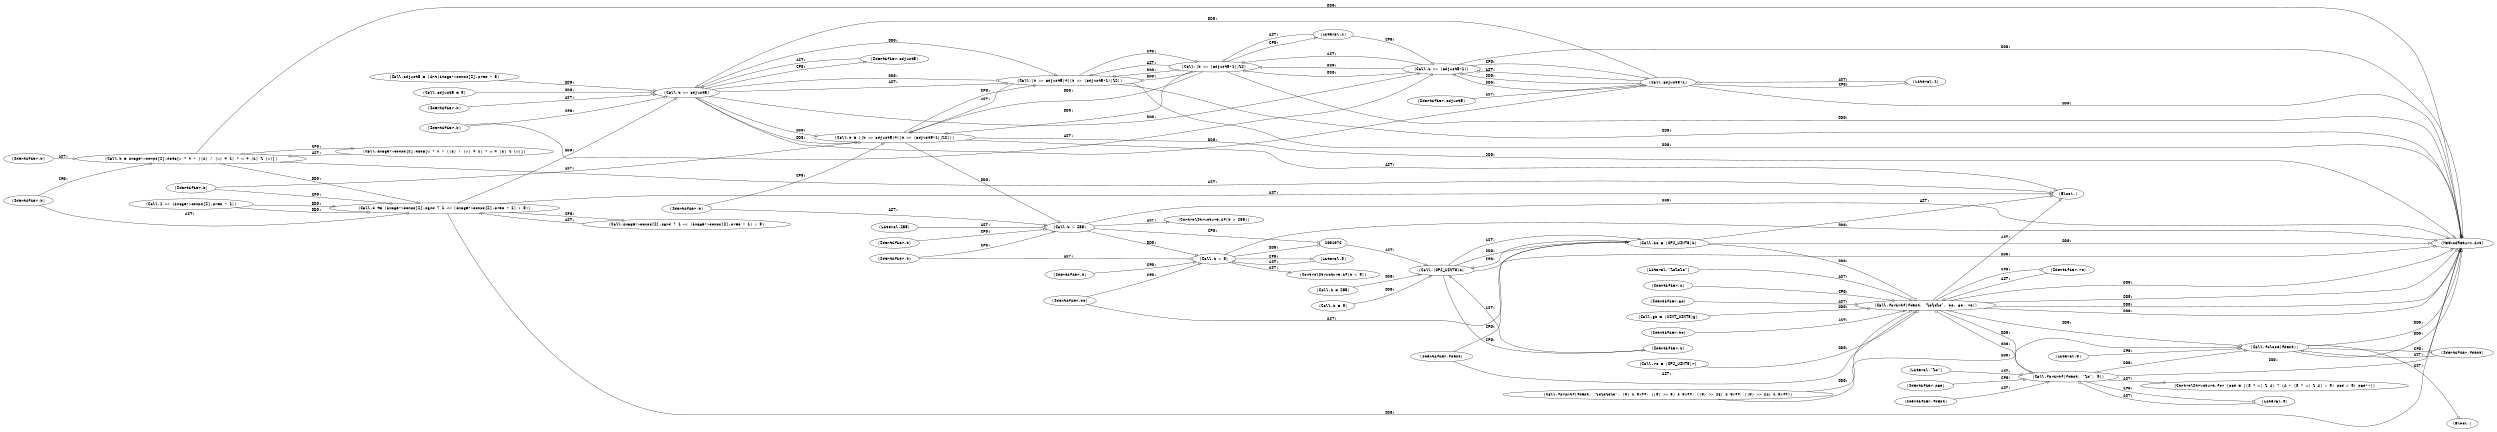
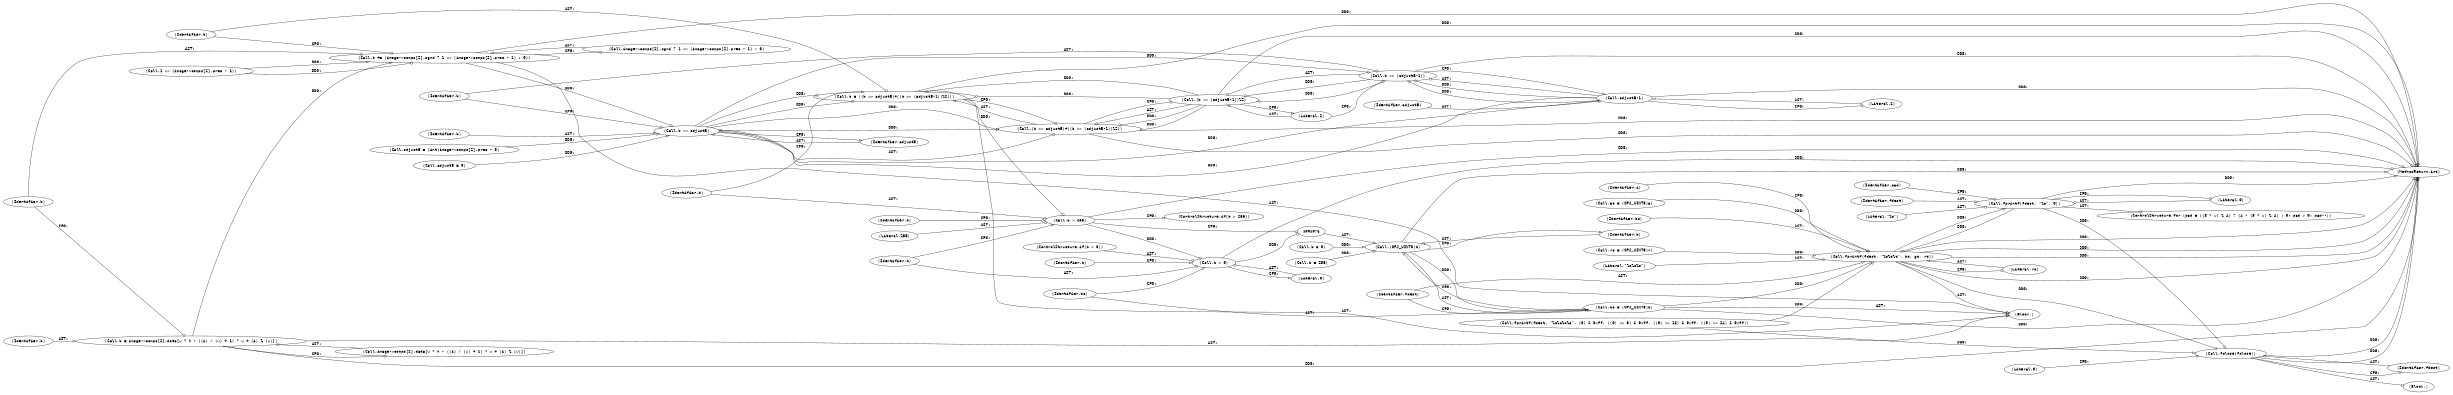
edge "(Call,b > 255)" -> "(ControlStructure,if(b > 255))": label "AST: " -> "CFG: "
edge "(Call,b < 0)" -> "(ControlStructure,if(b < 0))": reversed
node "(Identifier,rc)": label "(Identifier,rc)" -> "(Literal,rc)"
node "(Identifier,gc)": removed
node "(Call,gc = (UINT_UINT8)g)": label "(Call,gc = (UINT_UINT8)g)" -> "(Call,gc = (OPJ_UINT8)g)"
node "(Call,fclose(fdest))": label "(Call,fclose(fdest))" -> "(Call,fclose(fclose))"
